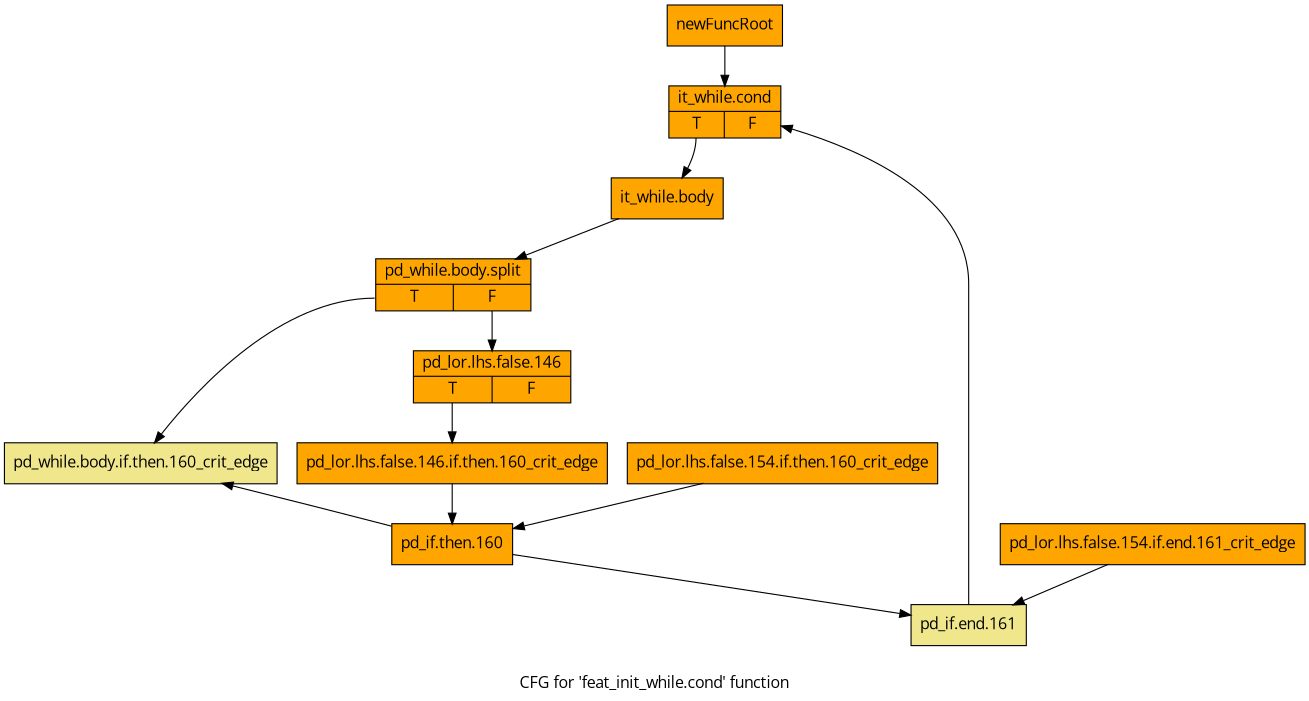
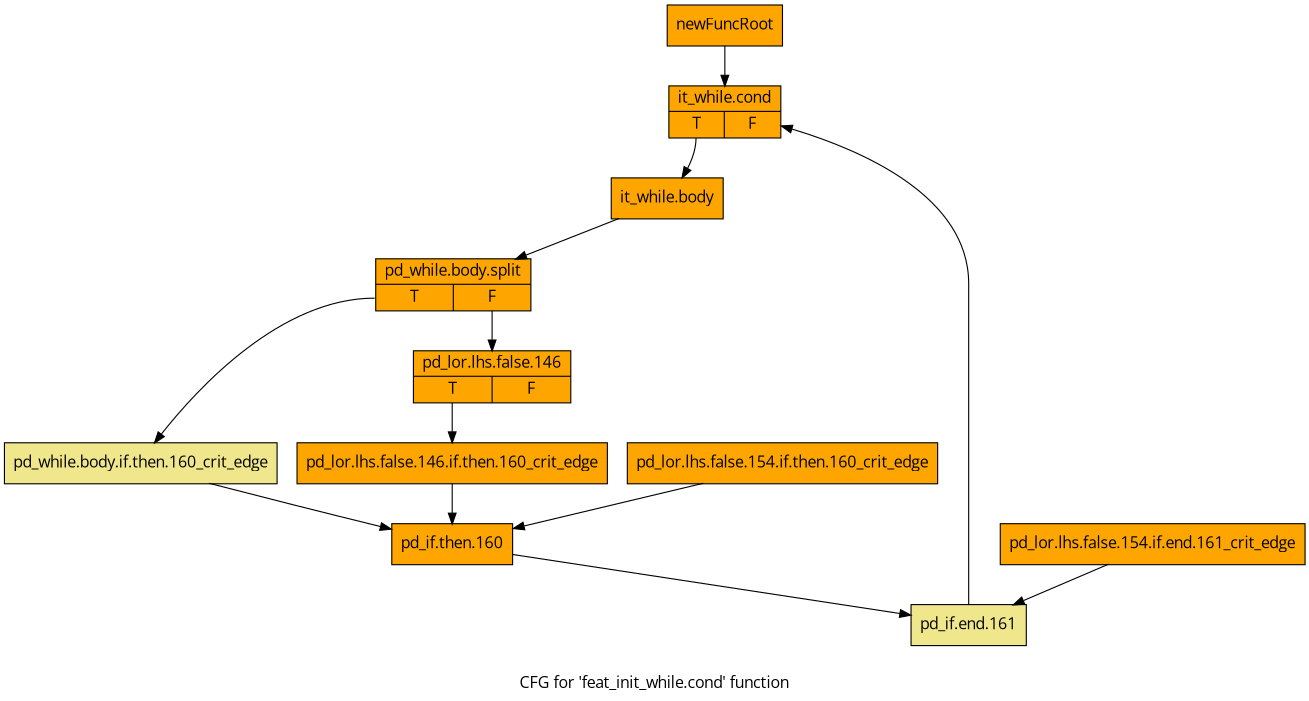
edge "pd_if.then.160" -> "pd_while.body.if.then.160_crit_edge": reversed
